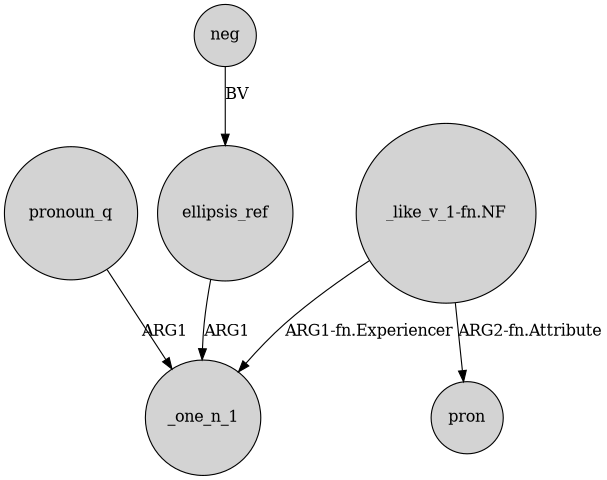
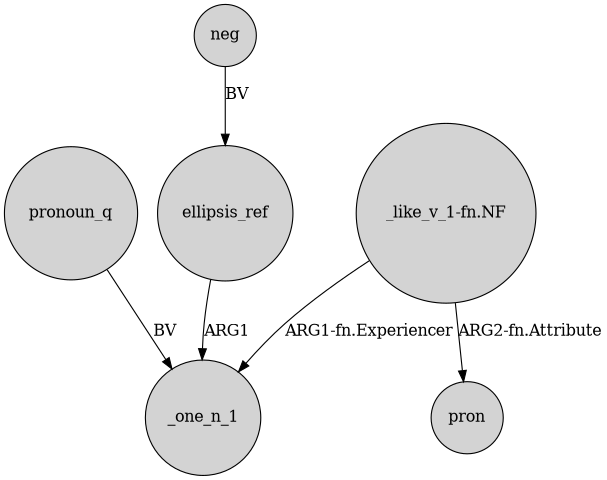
edge "pronoun_q" -> "_one_n_1": label "ARG1" -> "BV"
